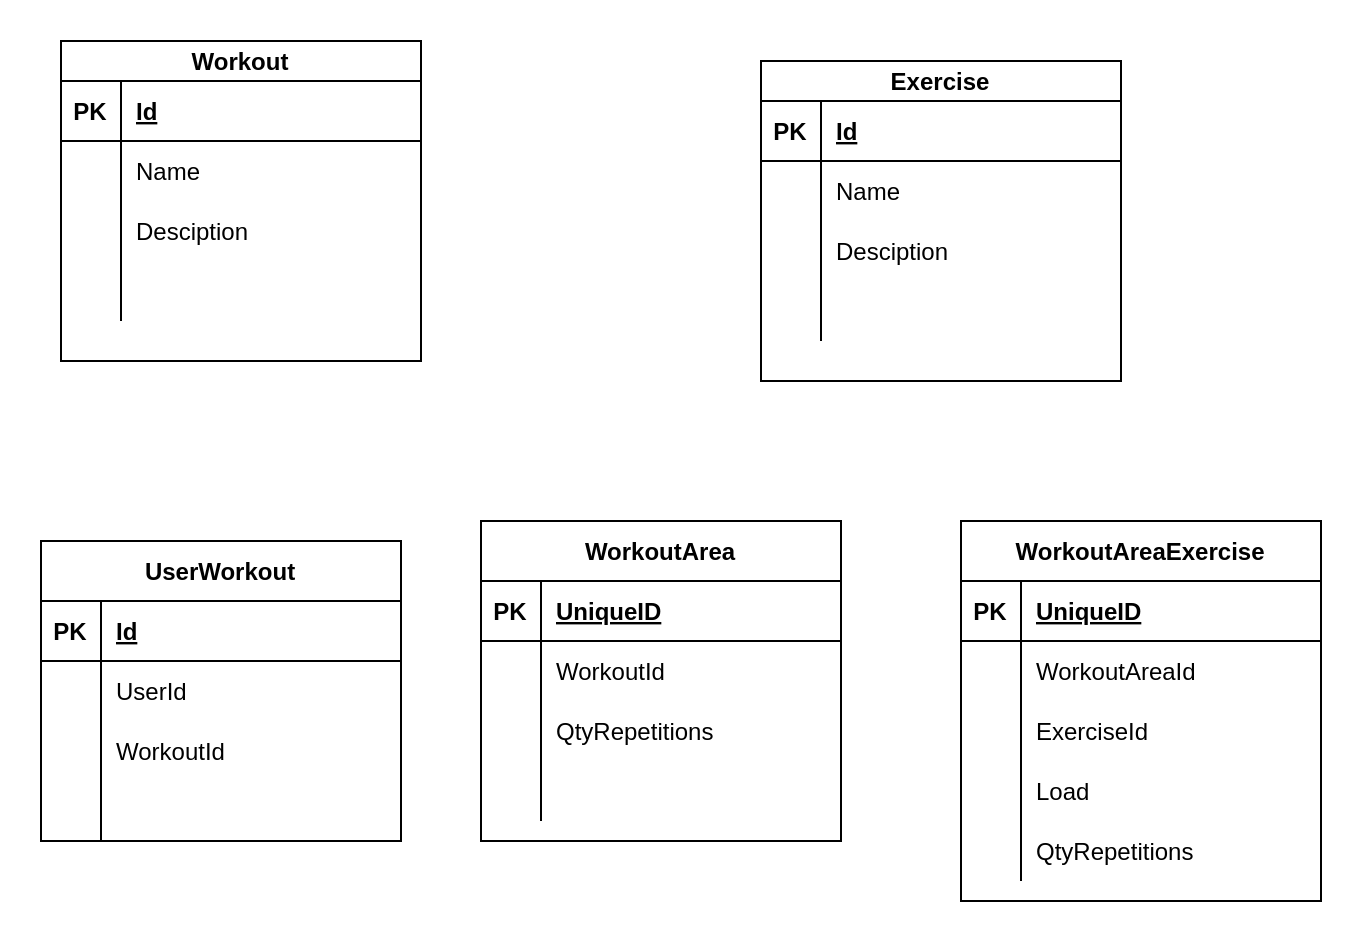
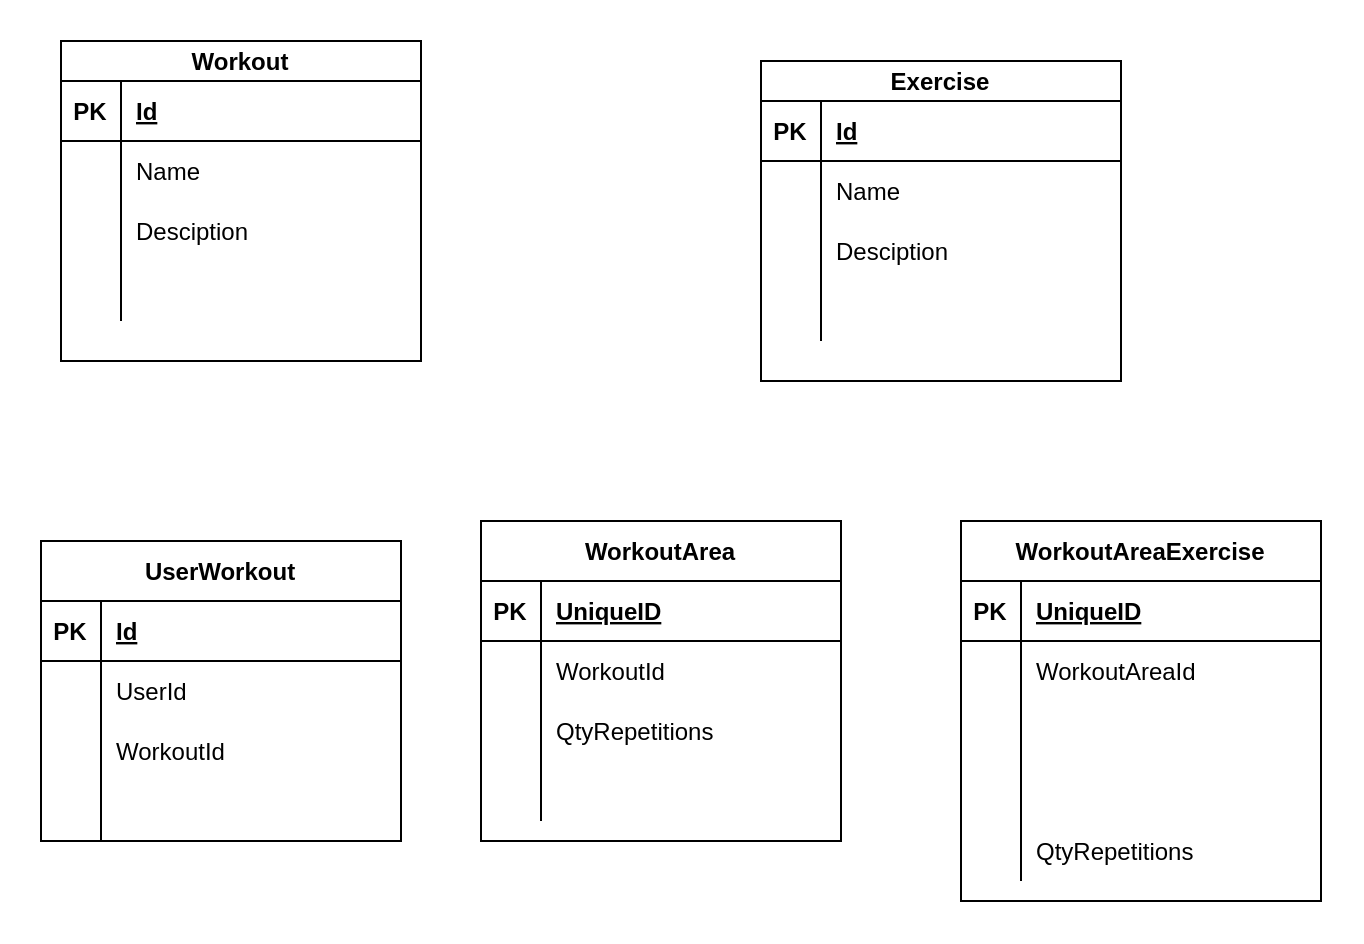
node "ExerciseId": removed
node "Load": removed
